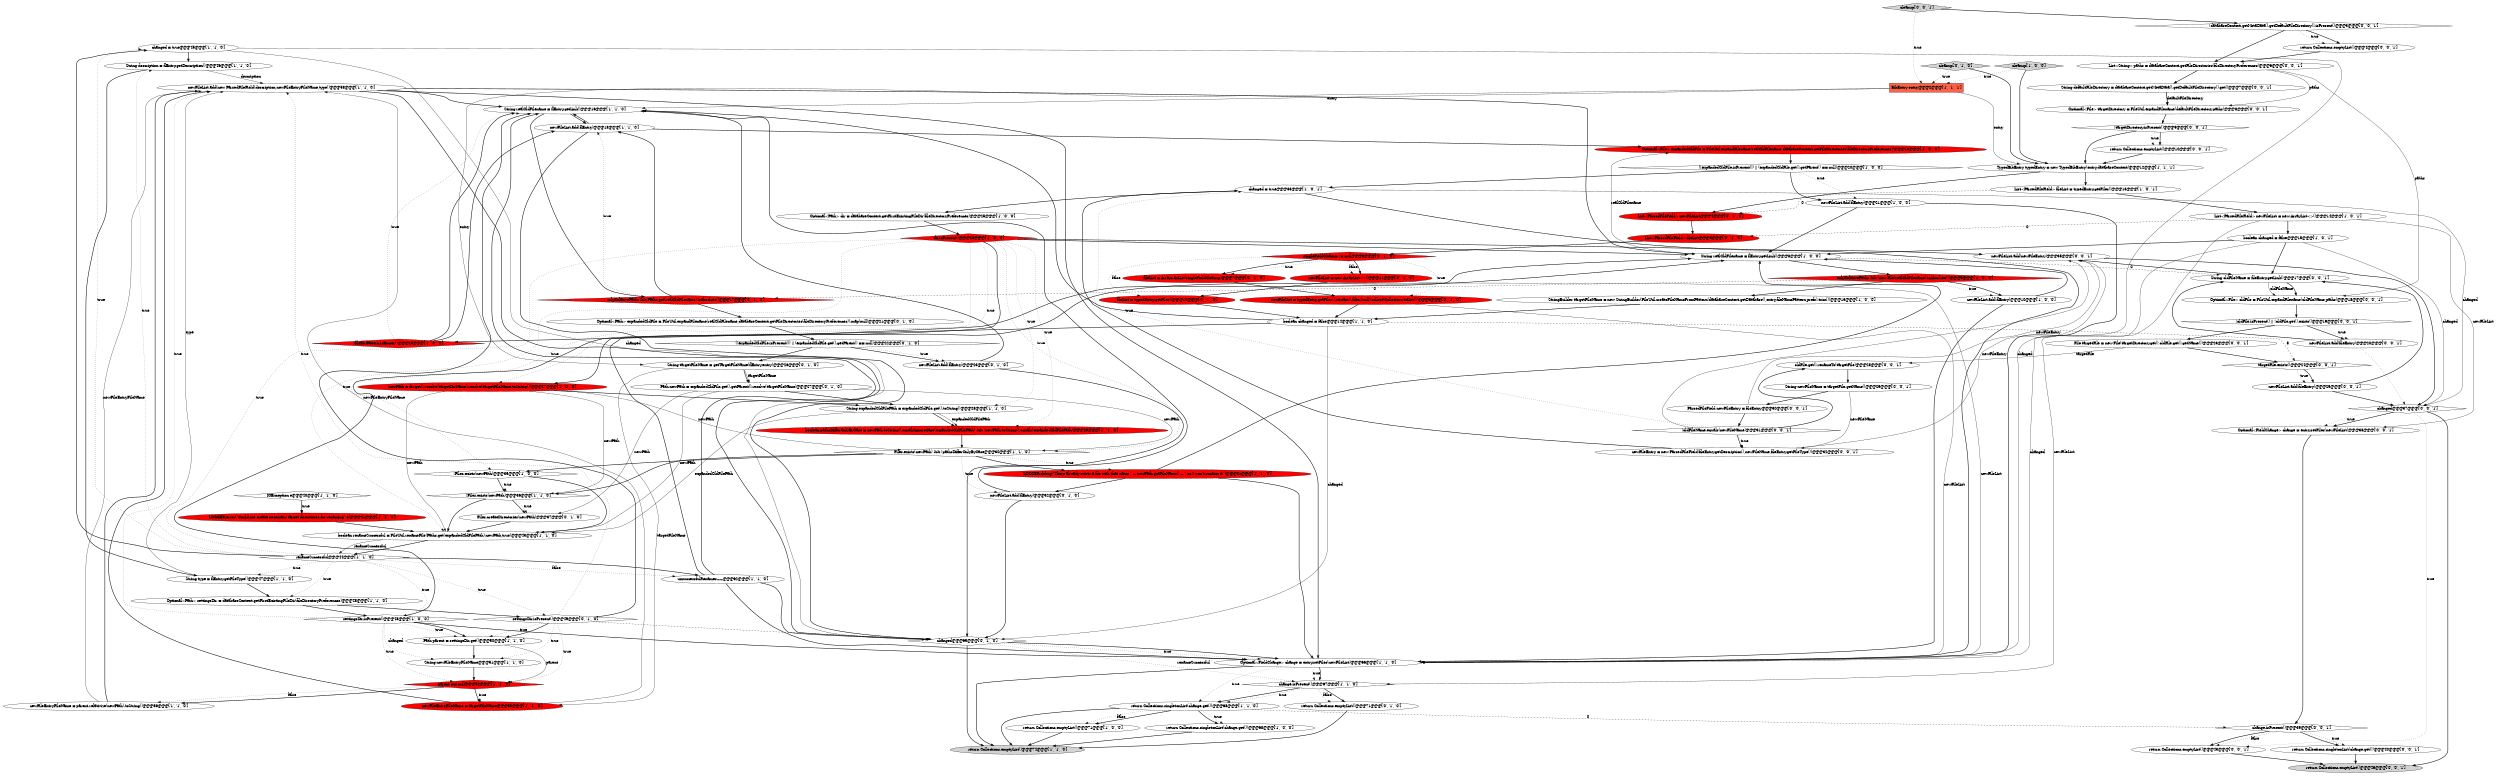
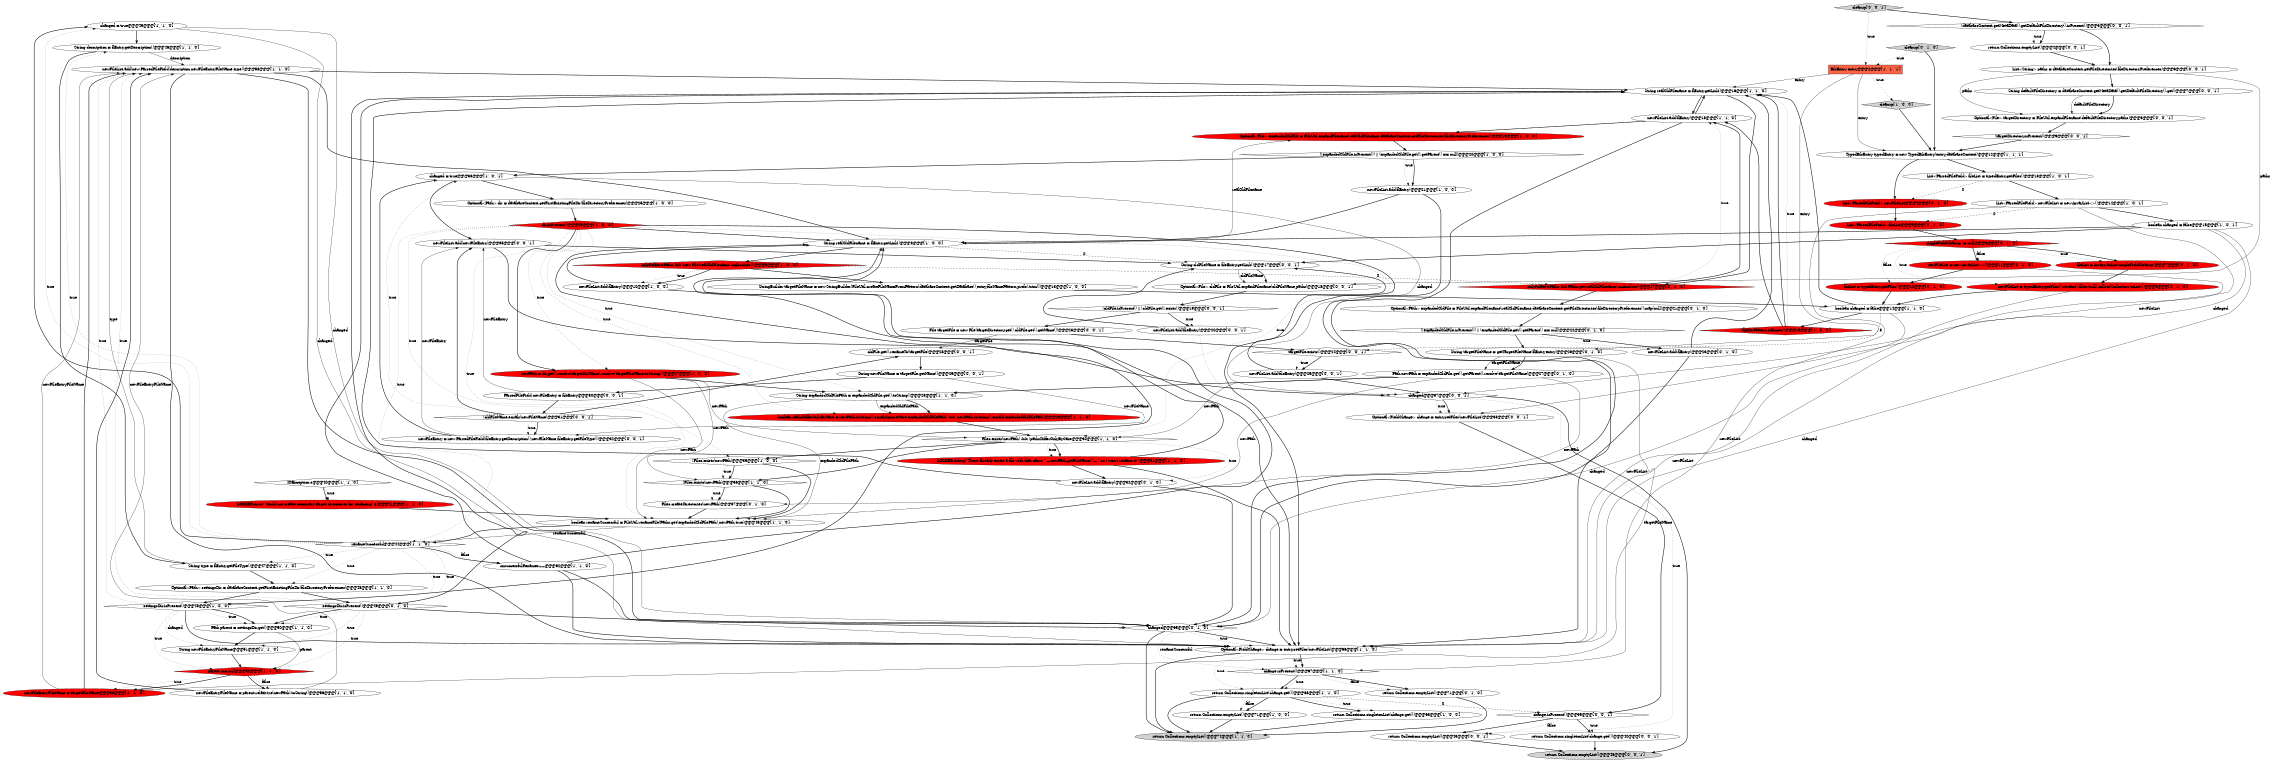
edge "cleanup['1', '0', '0']" -> "BibEntry entry@@@2@@@['1', '1', '1']": reversed
node "return Collections.emptyList()@@@10@@@['0', '0', '1']": removed
edge "!oldFileName.equals(newFileName)@@@31@@@['0', '0', '1']" -> "newFileList.add(newFileEntry)@@@35@@@['0', '0', '1']": style solid -> bold
edge "settingsDir.isPresent()@@@49@@@['0', '1', '0']" -> "changed@@@65@@@['0', '1', '0']": style dashed -> bold
